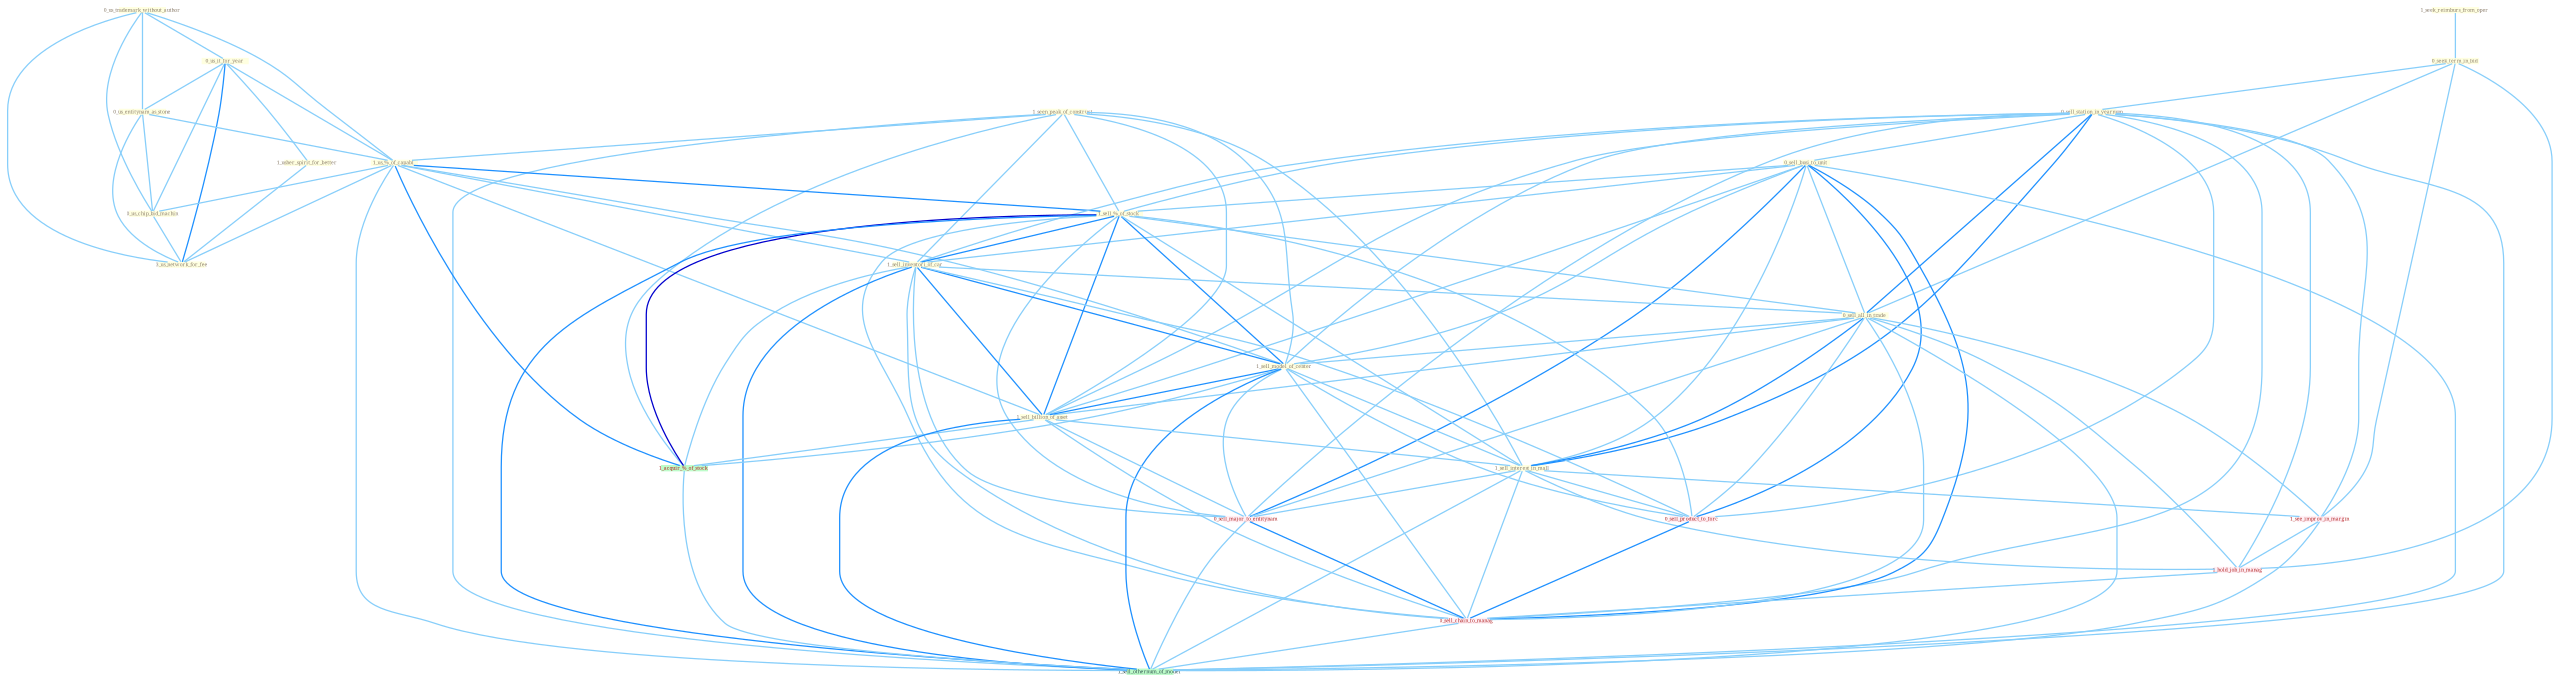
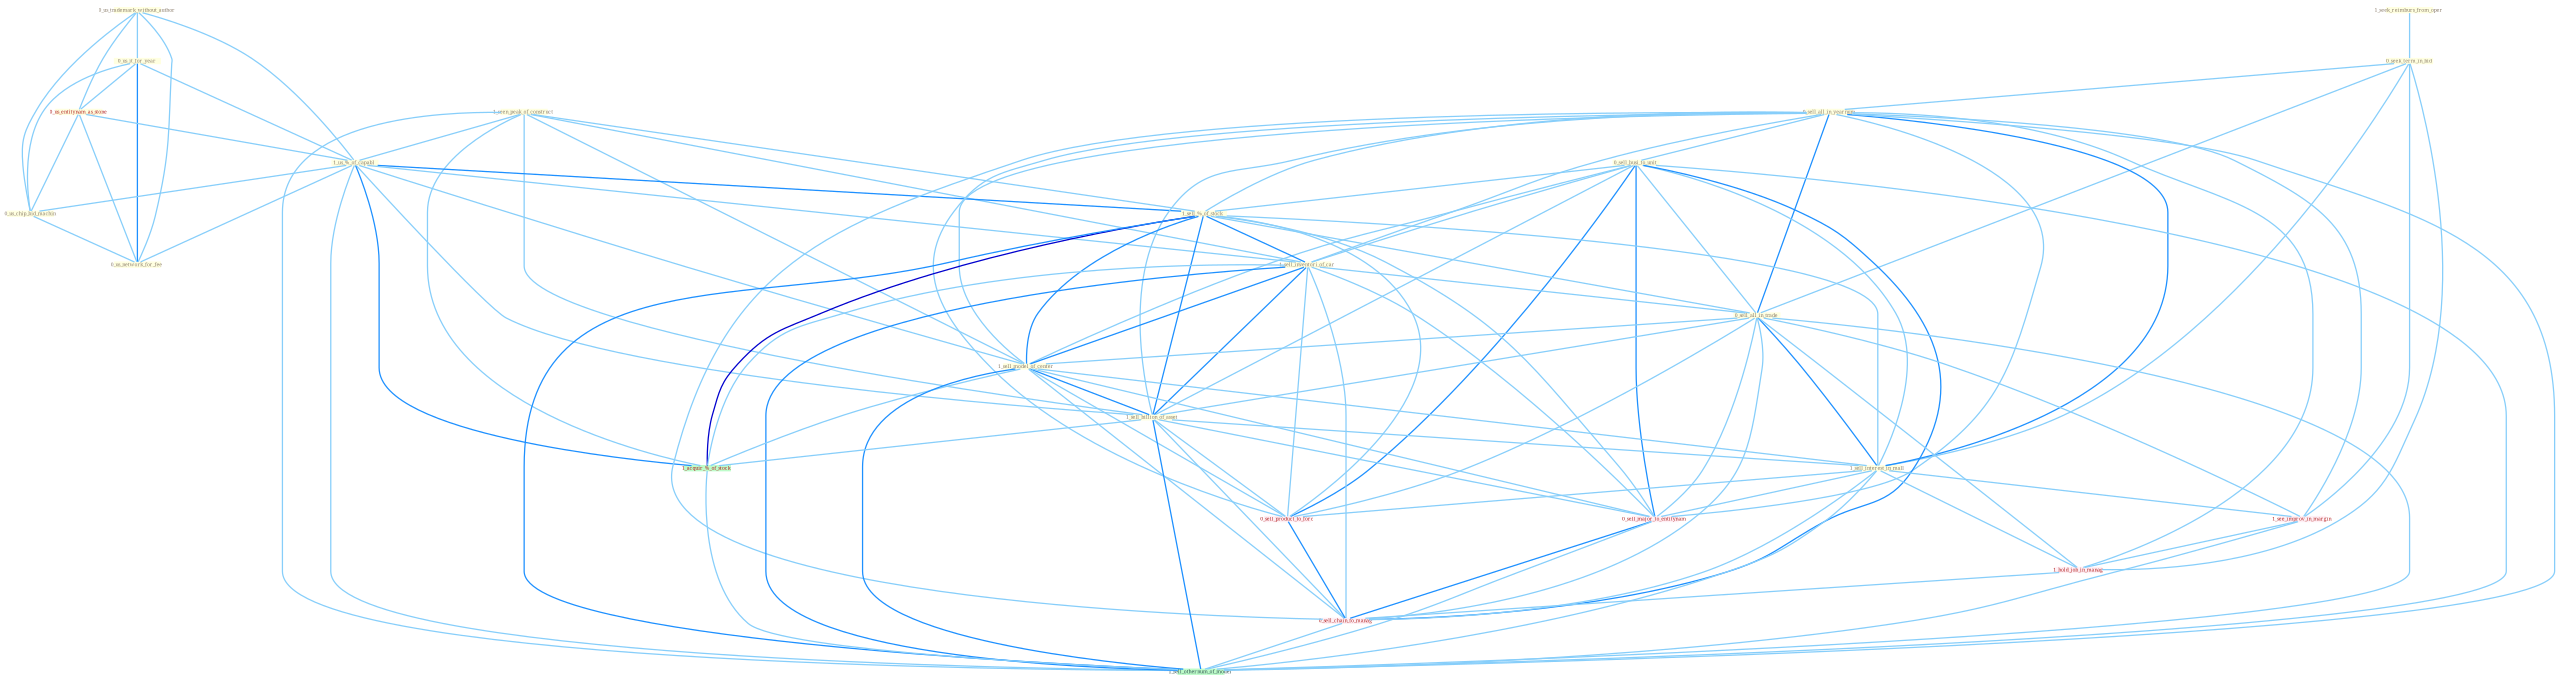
node "0_us_entitynam_as_stone": fontcolor #8b7d6b -> #b22222
node "0_sell_station_in_yearnum": label "0_sell_station_in_yearnum" -> "0_sell_all_in_yearnum"
node "1_usher_spirit_for_better": removed
edge "1_seen_peak_of_construct" -- "1_sell_interest_in_mall": now "0_seek_term_in_bid" -- "1_sell_interest_in_mall"
node "3_us_network_for_fee": label "3_us_network_for_fee" -> "0_us_network_for_fee"
edge "1_sell_billion_of_asset" -- "0_sell_product_to_forc": added
edge "1_sell_%_of_stock" -- "0_sell_chain_to_manag": removed
